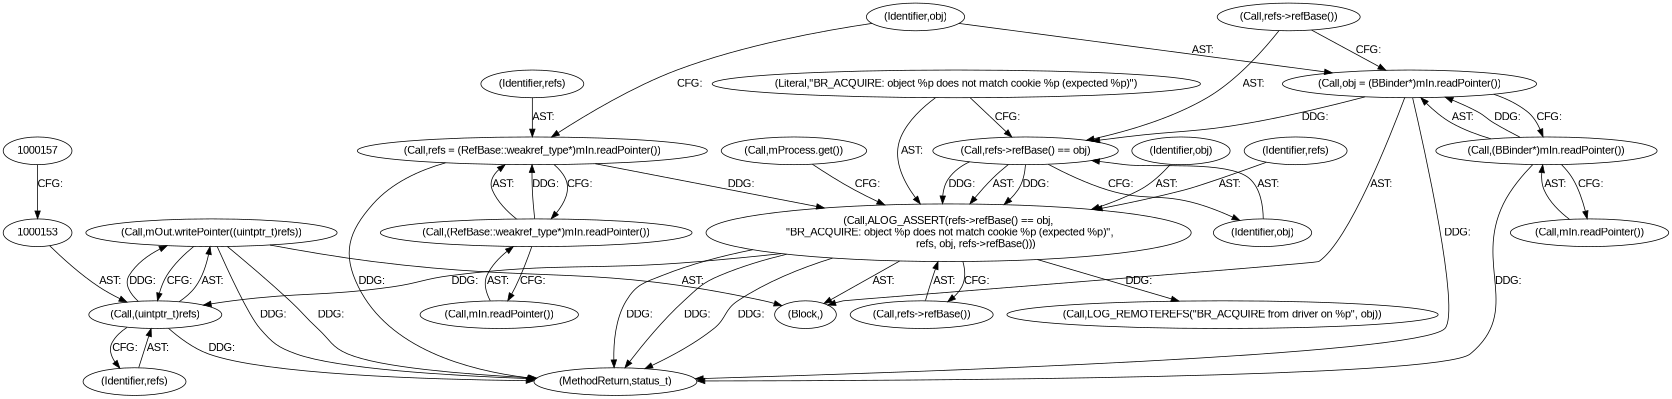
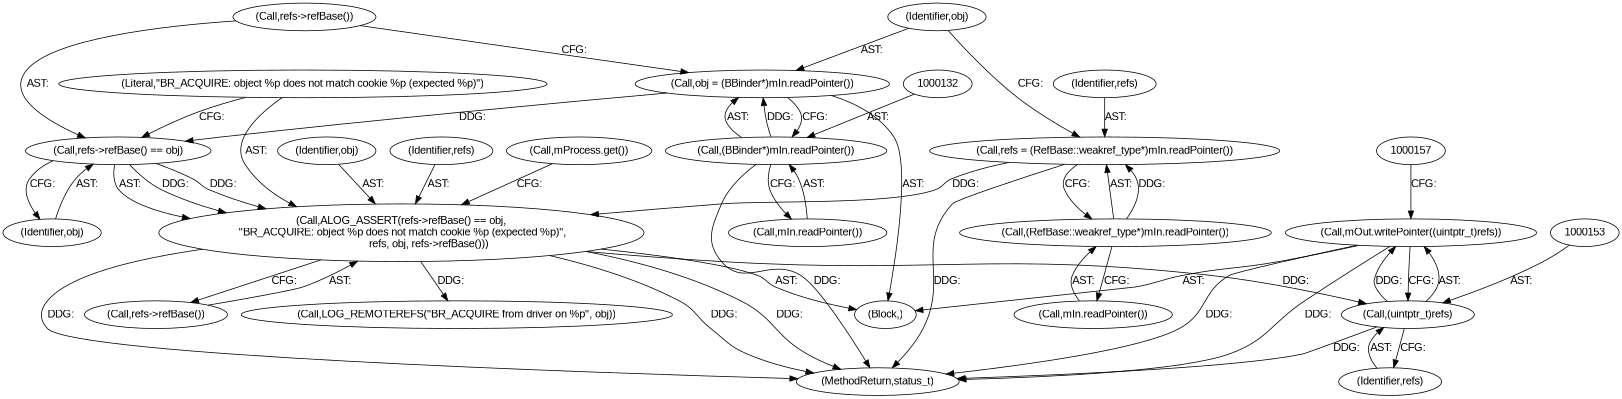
node "1000132": added
edge "1000157" -> "1000153": now "1000157" -> "(Call,mOut.writePointer((uintptr_t)refs))"
edge "(Call,obj = (BBinder*)mIn.readPointer())" -> "(MethodReturn,status_t)": removed, label "DDG:"
